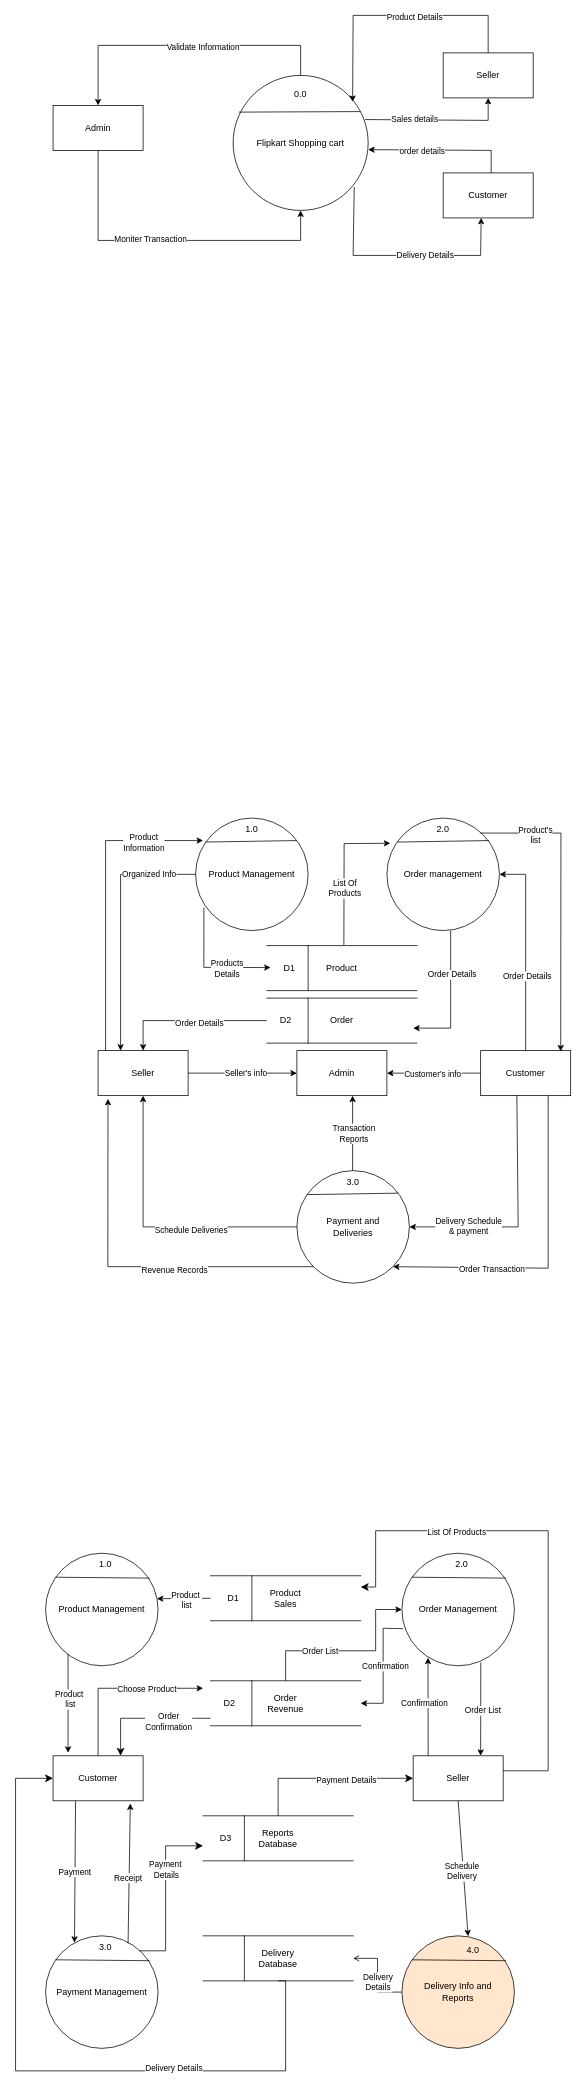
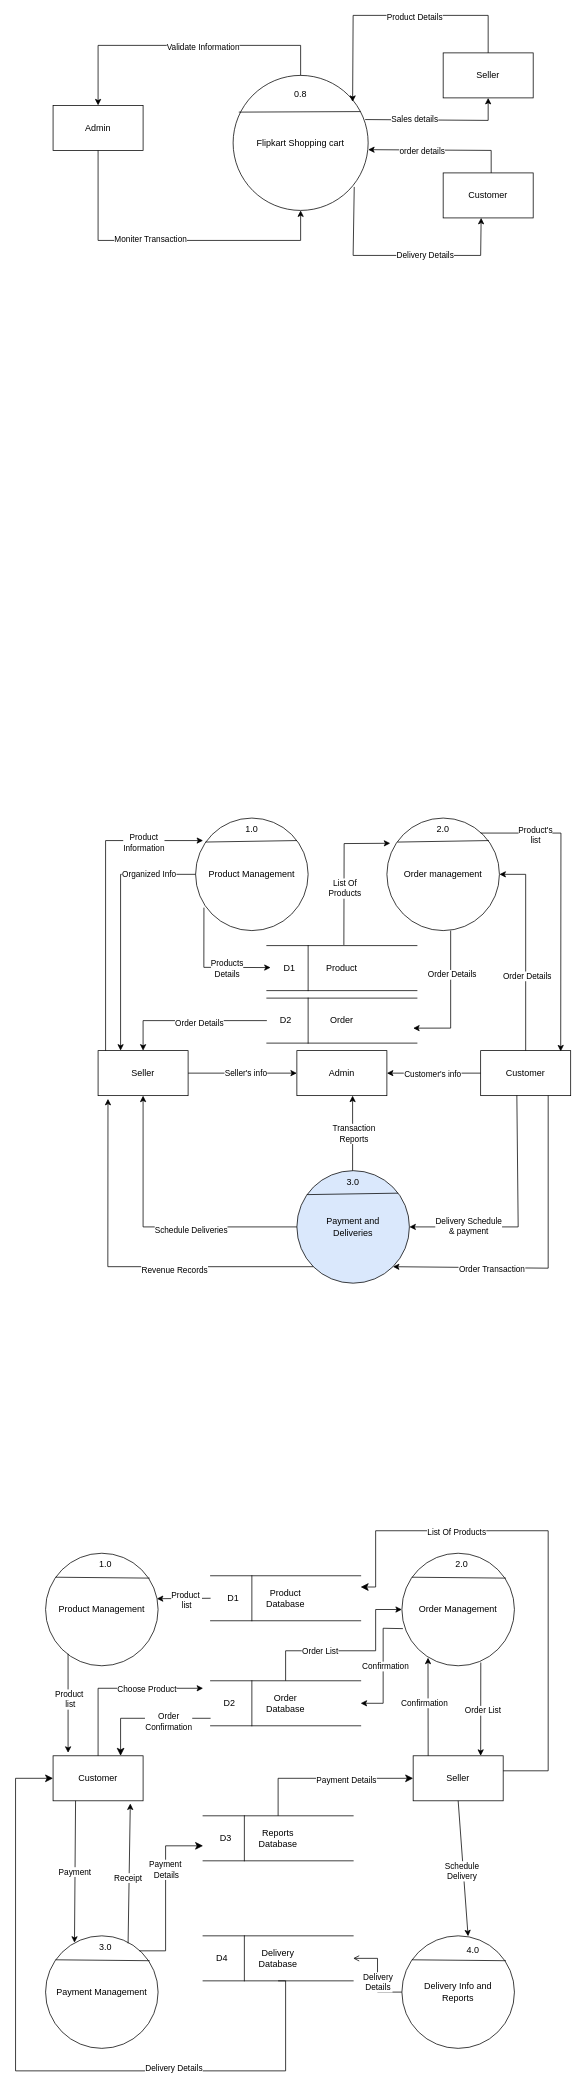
node "0.0": label "0.0" -> "0.8"
node "Payment and Deliveries": fillcolor #ffffff -> #dae8fc
node "Product Sales": label "Product Sales" -> "Product Database"
node "Order Revenue": label "Order Revenue" -> "Order Database"
node "D4": added
node "Delivery Info and Reports": fillcolor #ffe6cc -> #ffffff
